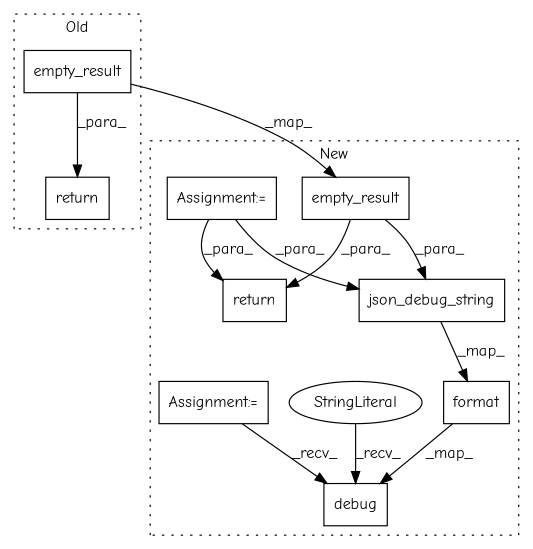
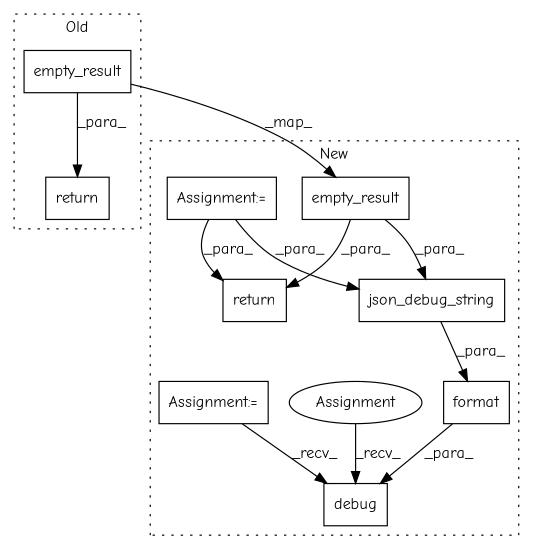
edge "json_debug_string" -> "format": label "_map_" -> "_para_"
node "StringLiteral": label "StringLiteral" -> "Assignment"
edge "format" -> "debug": label "_map_" -> "_para_"
